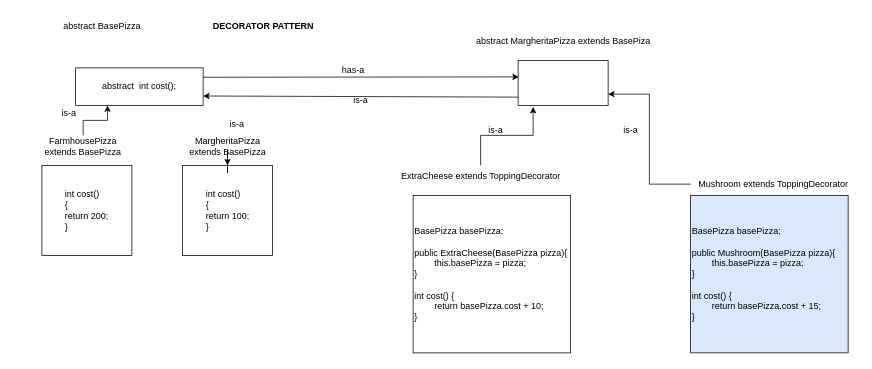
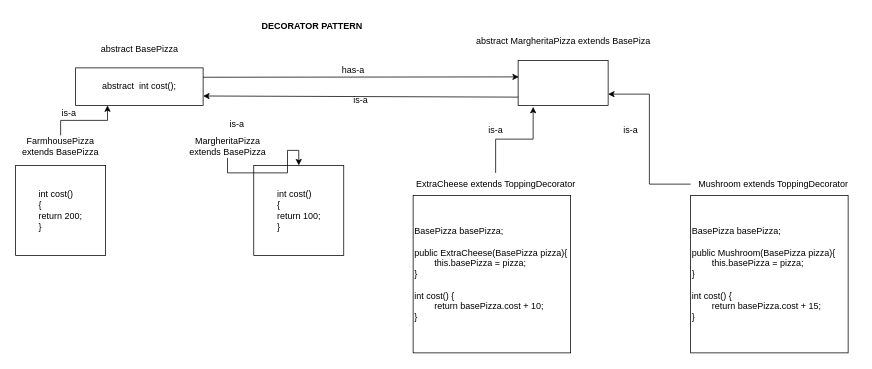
node "abstract BasePizza": moved (102, 27) -> (139, 49)
node "DECORATOR PATTERN": moved (263, 27) -> (312, 27)
node "FarmhousePizza extends BasePizza": moved (83, 147) -> (60, 147)
node "ExtraCheese extends ToppingDecorator": moved (480, 177) -> (495, 184)
node "int cost() { return 200; }": moved (87, 210) -> (60, 210)
node "int cost() { return 100; }": moved (227, 210) -> (299, 210)
node "BasePizza basePizza; public Mushroom(BasePizza pizza){ this.basePizza = pizza; } int cost() { return basePizza.cost + 15; }": fillcolor #dae8fc -> #ffffff
